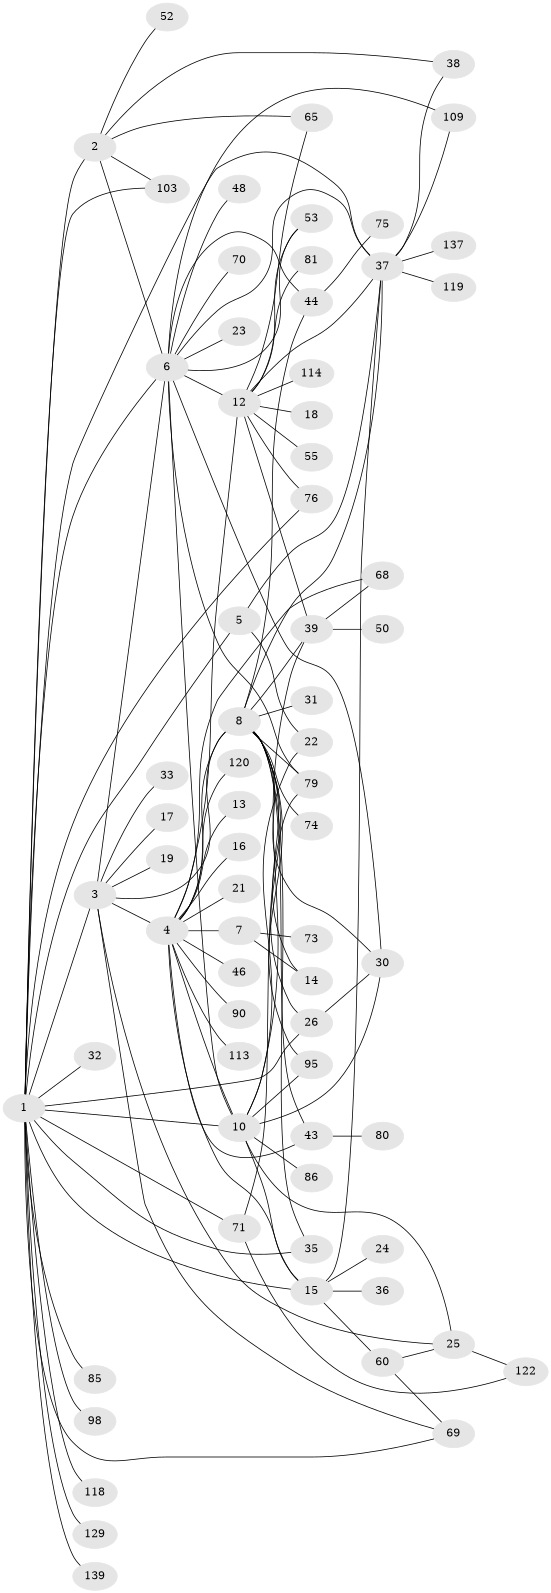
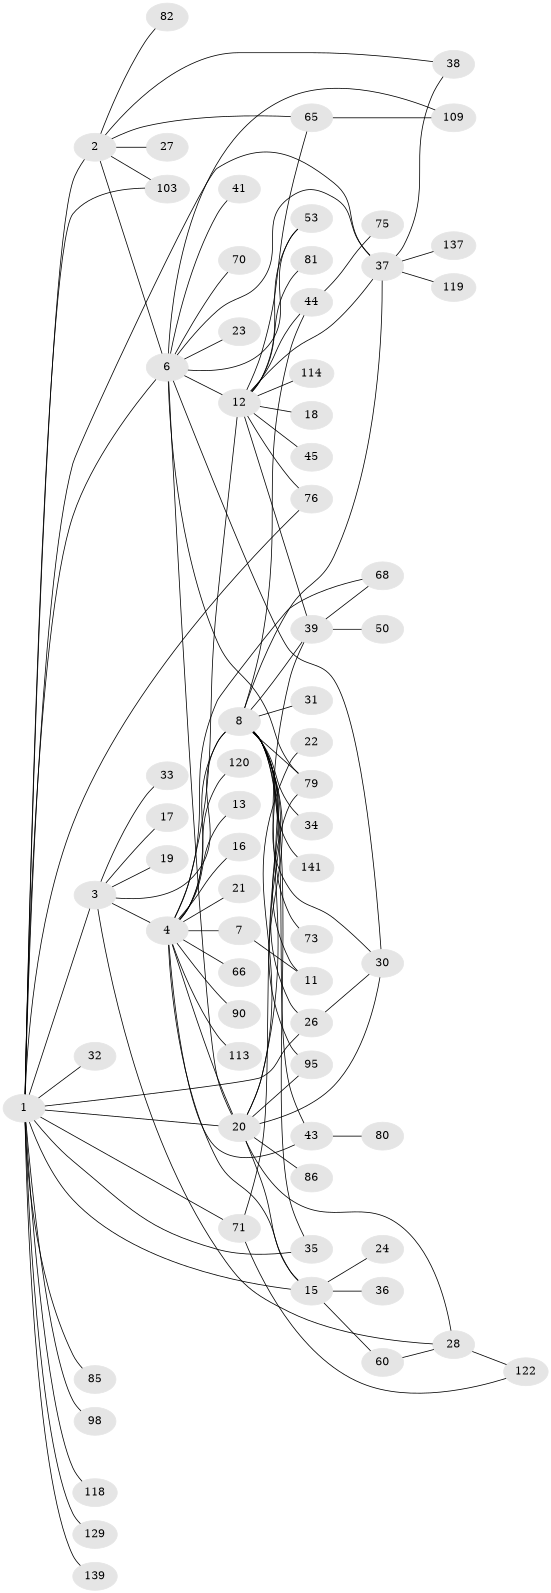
node "52": label "52" -> "82"
node "27": added
node "48": label "48" -> "41"
edge "109" -- "37": now "109" -- "65"
edge "44" -- "6": now "44" -- "12"
node "55": label "55" -> "45"
node "5": removed
edge "6" -- "3": removed
edge "37" -- "15": removed
node "74": label "74" -> "34"
node "141": added
edge "7" -- "73": now "8" -- "73"
node "46": label "46" -> "66"
node "14": label "14" -> "11"
node "10": label "10" -> "20"
node "25": label "25" -> "28"
node "69": removed
